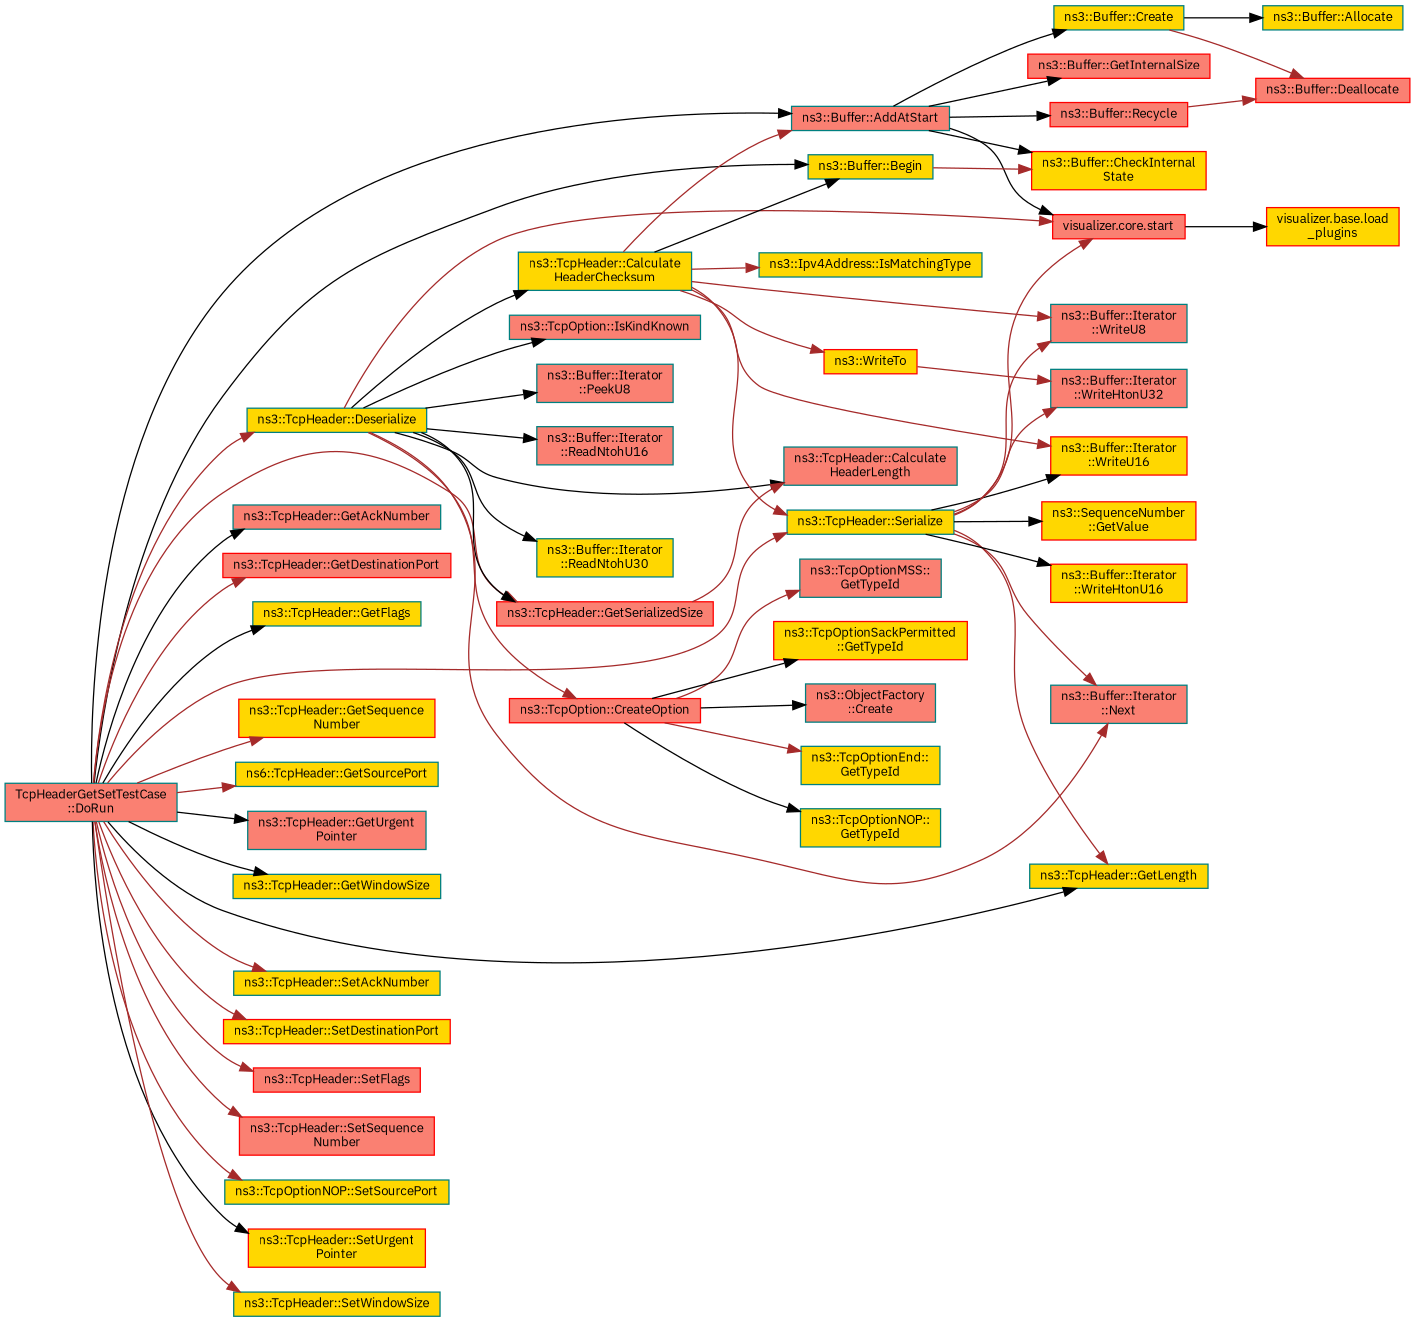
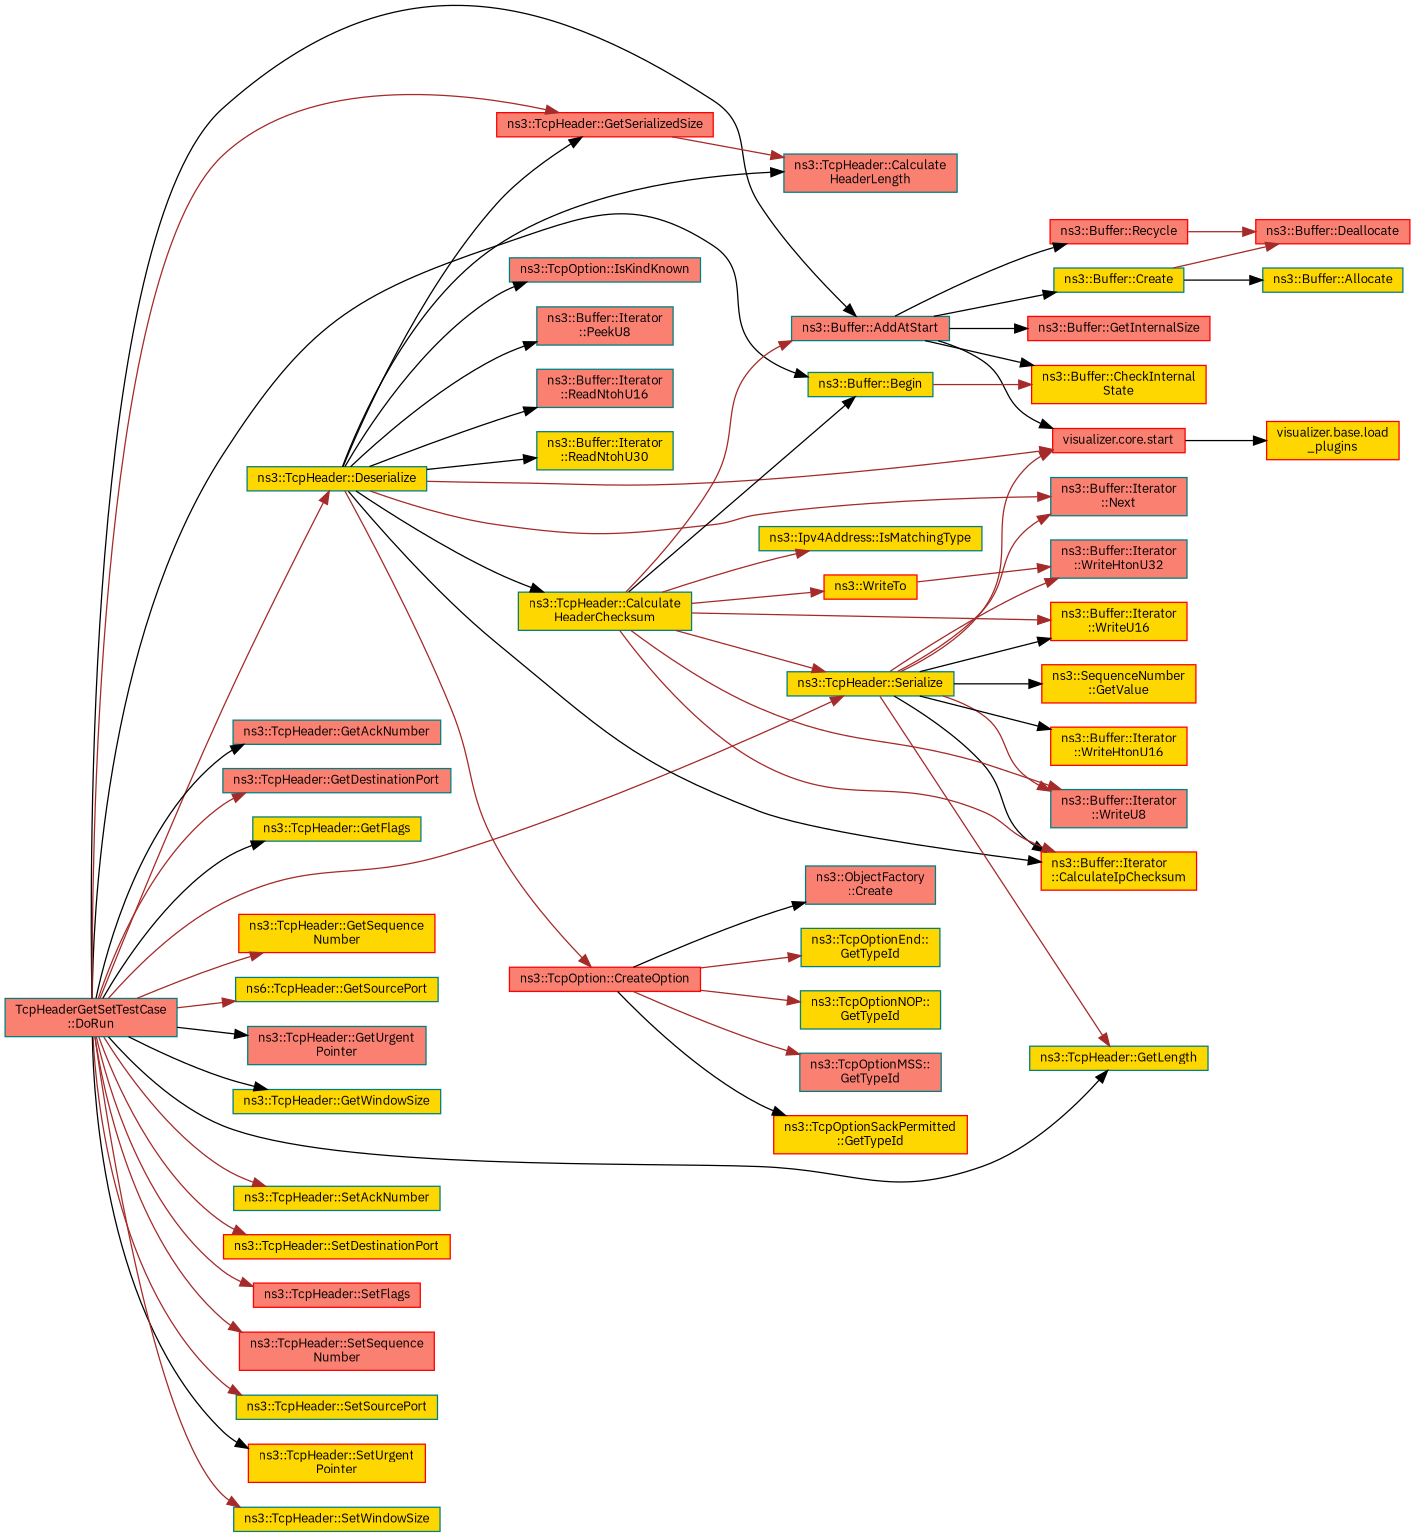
node "ns3::TcpHeader::GetDestinationPort": color red -> teal
edge "ns3::TcpOption::CreateOption" -> "ns3::TcpOptionNOP:: GetTypeId": color black -> brown
node "ns3::Buffer::Iterator ::CalculateIpChecksum": added
node "ns3::TcpOptionNOP::SetSourcePort": label "ns3::TcpOptionNOP::SetSourcePort" -> "ns3::TcpHeader::SetSourcePort"
